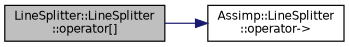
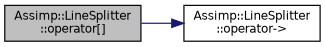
node "LineSplitter::LineSplitter ::operator[]": label "LineSplitter::LineSplitter ::operator[]" -> "Assimp::LineSplitter ::operator[]"
